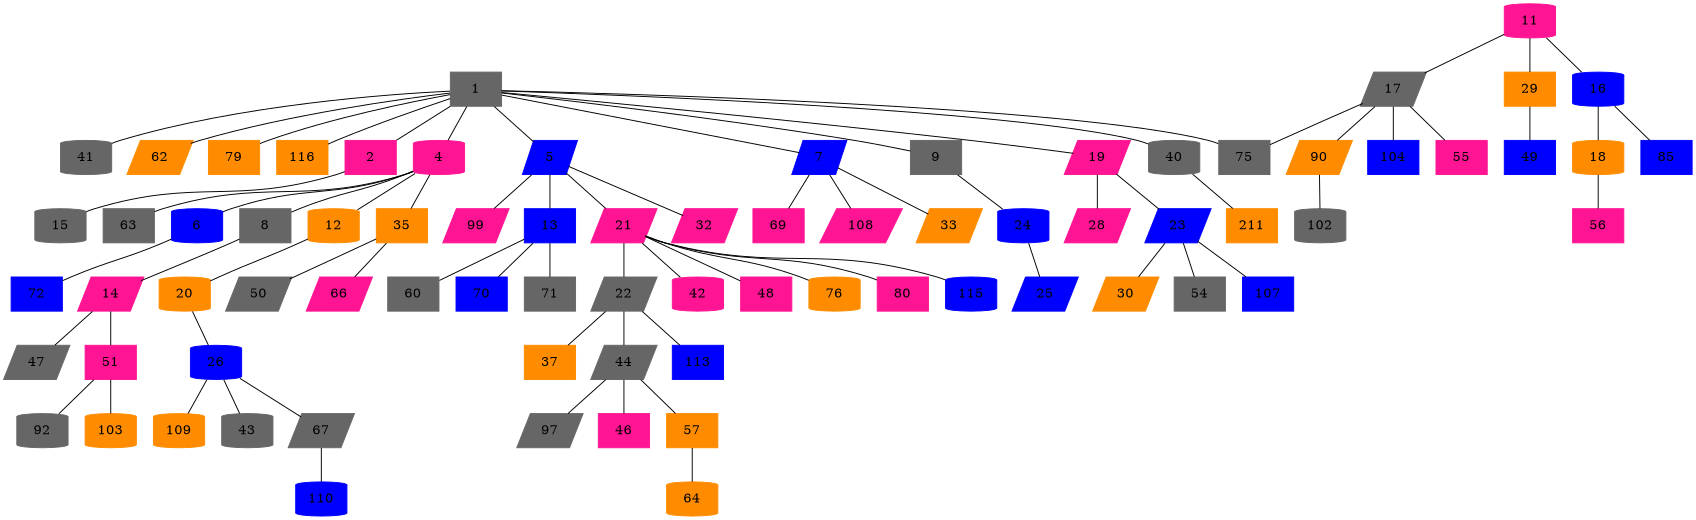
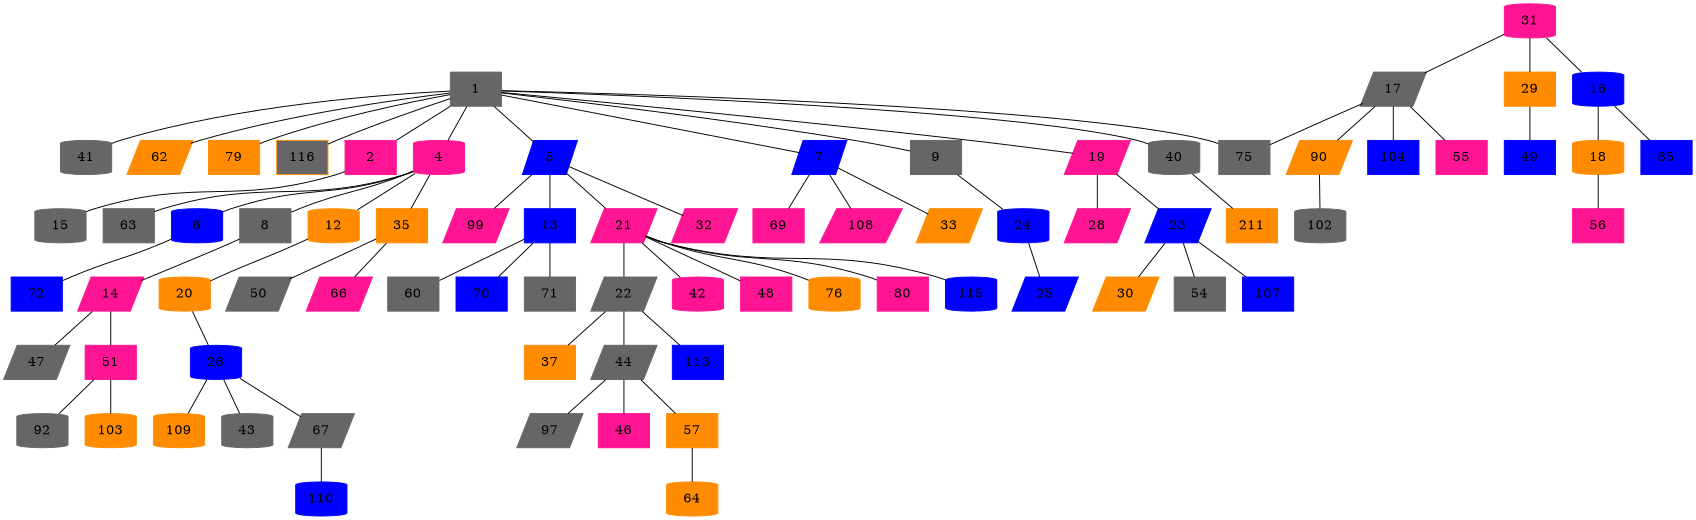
node "11": label "11" -> "31"
node "116": fillcolor darkorange -> gray40
